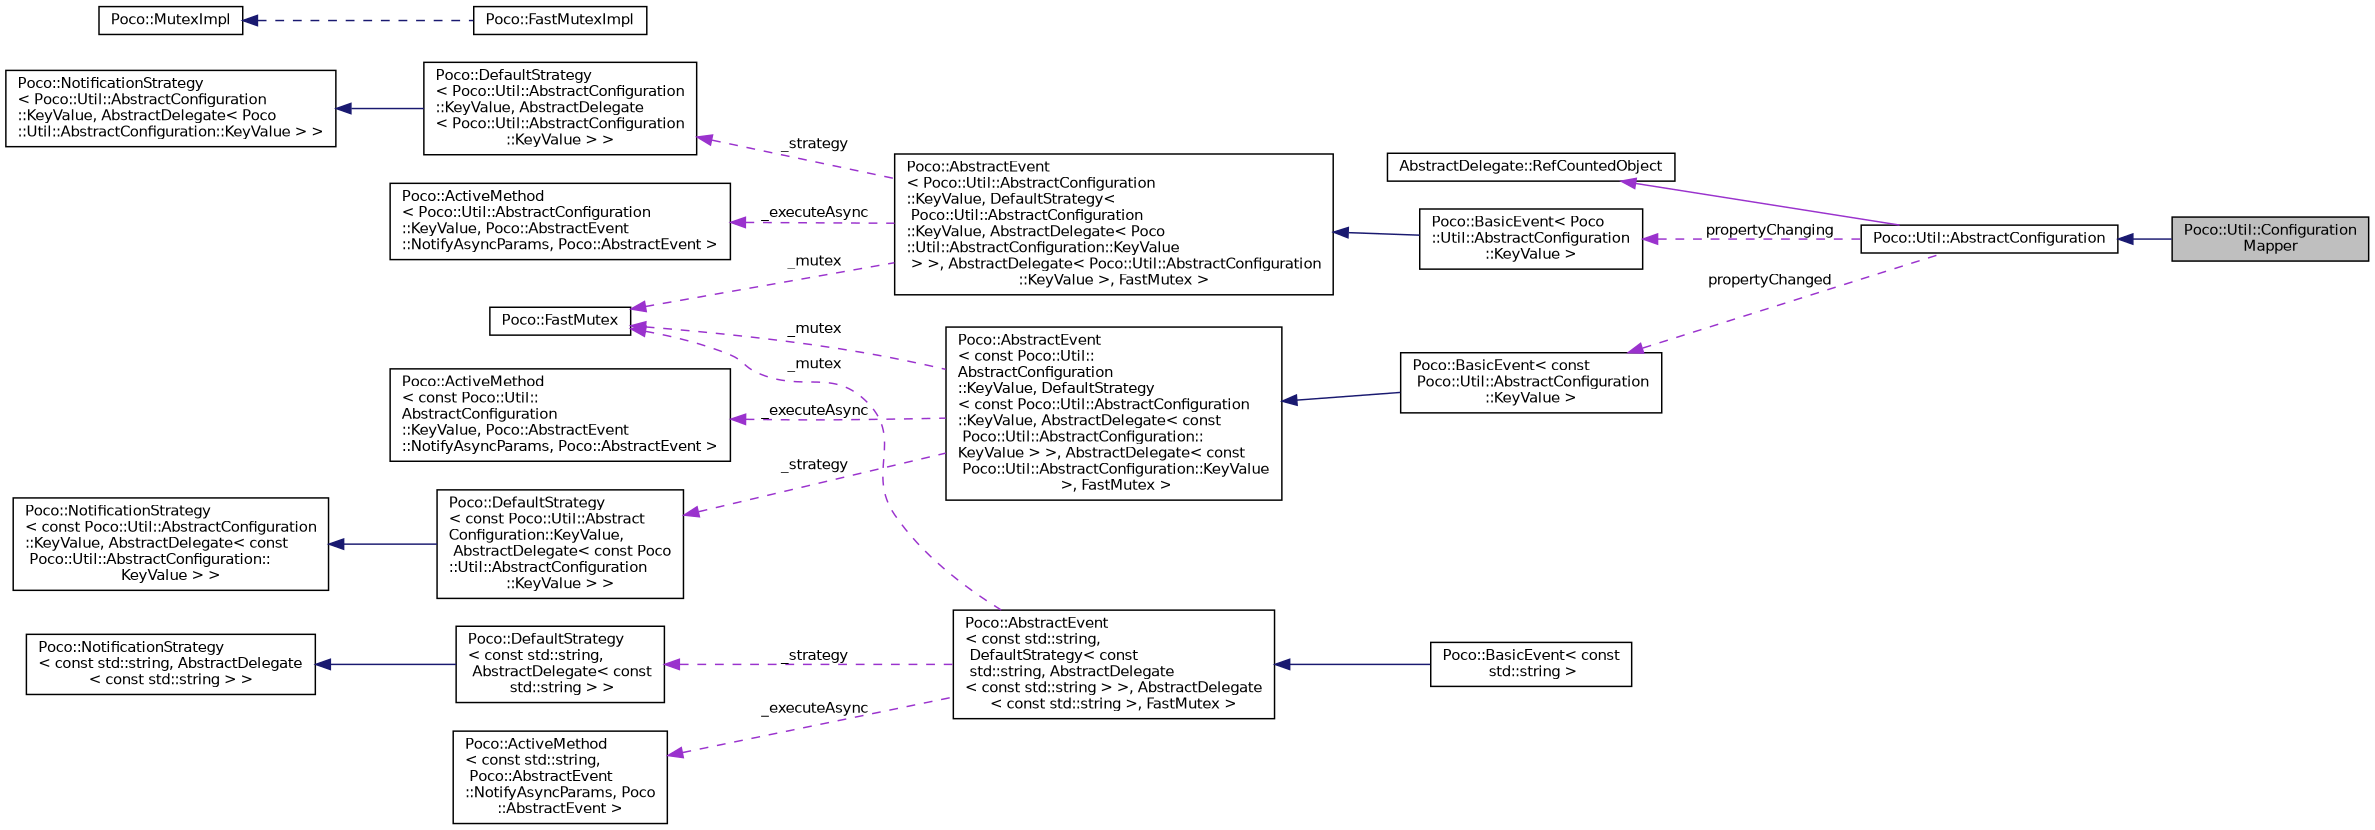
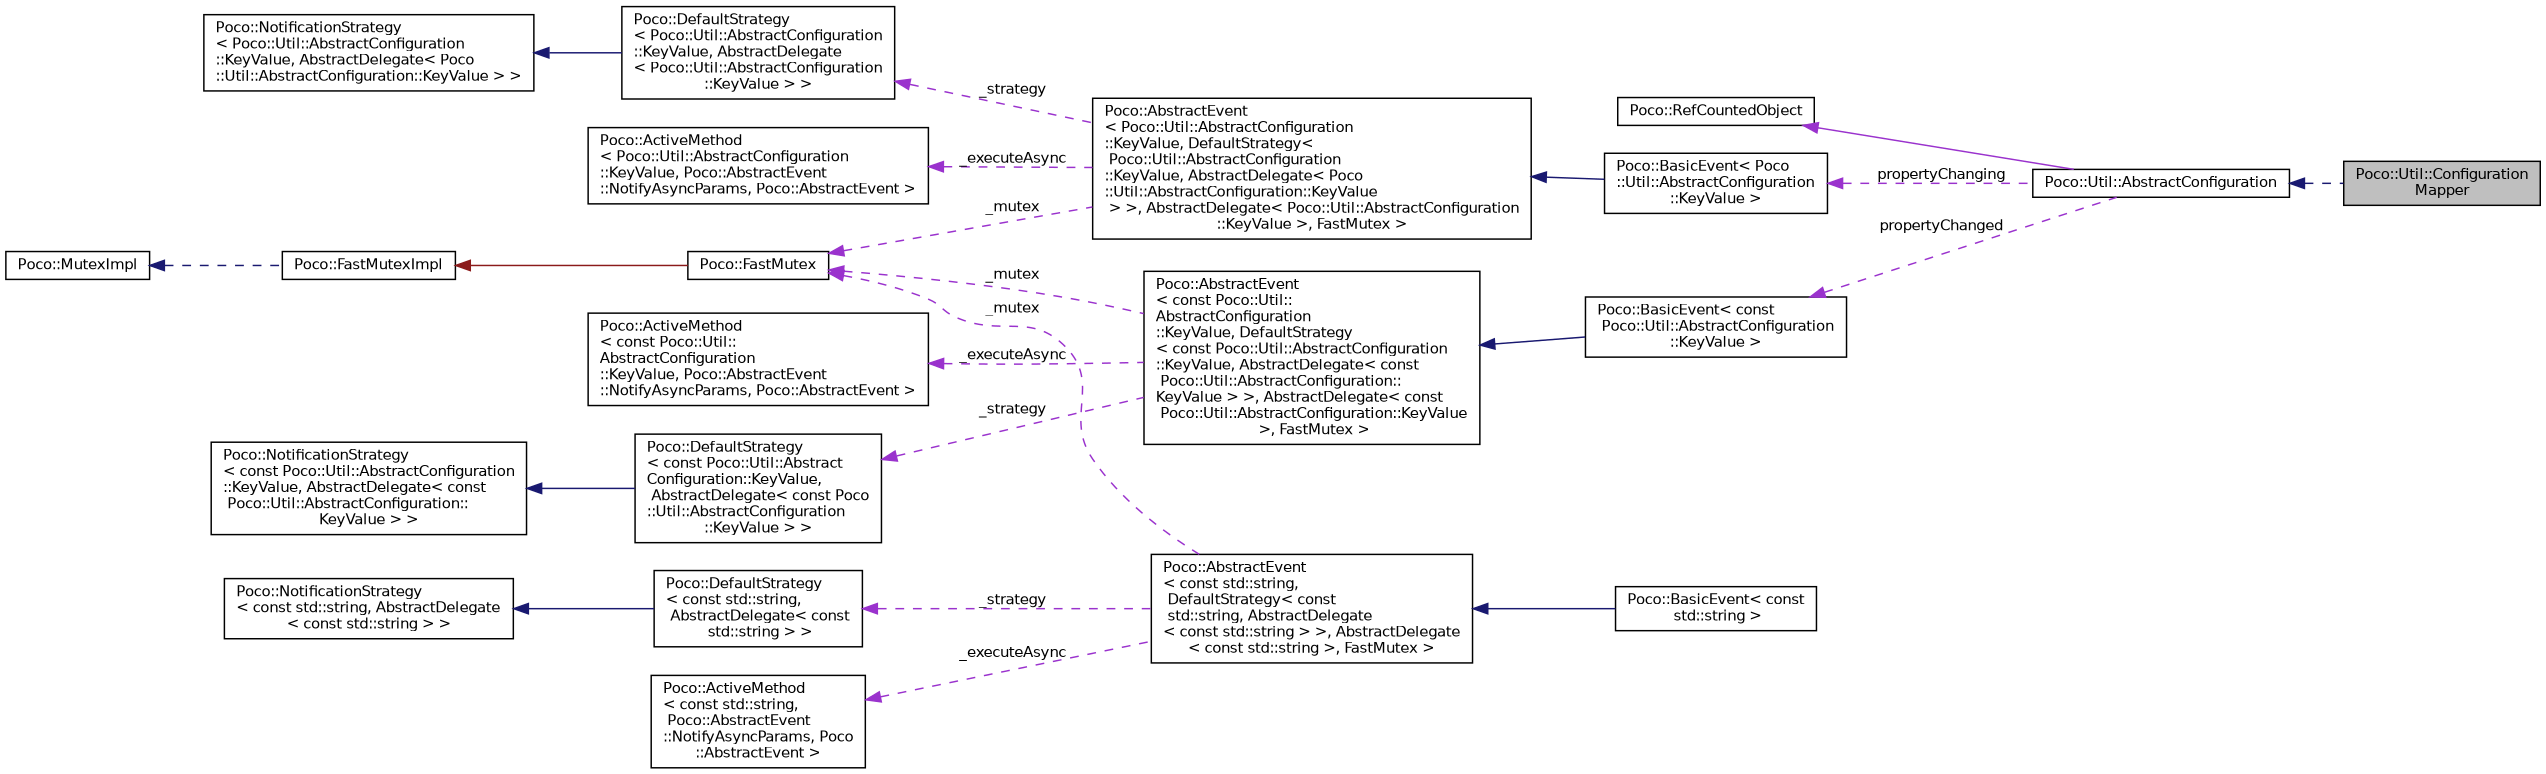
node "AbstractDelegate::RefCountedObject": label "AbstractDelegate::RefCountedObject" -> "Poco::RefCountedObject"
edge "Poco::Util::Configuration Mapper" -> "Poco::Util::AbstractConfiguration": style solid -> dashed
edge "Poco::FastMutex" -> "Poco::FastMutexImpl": added
